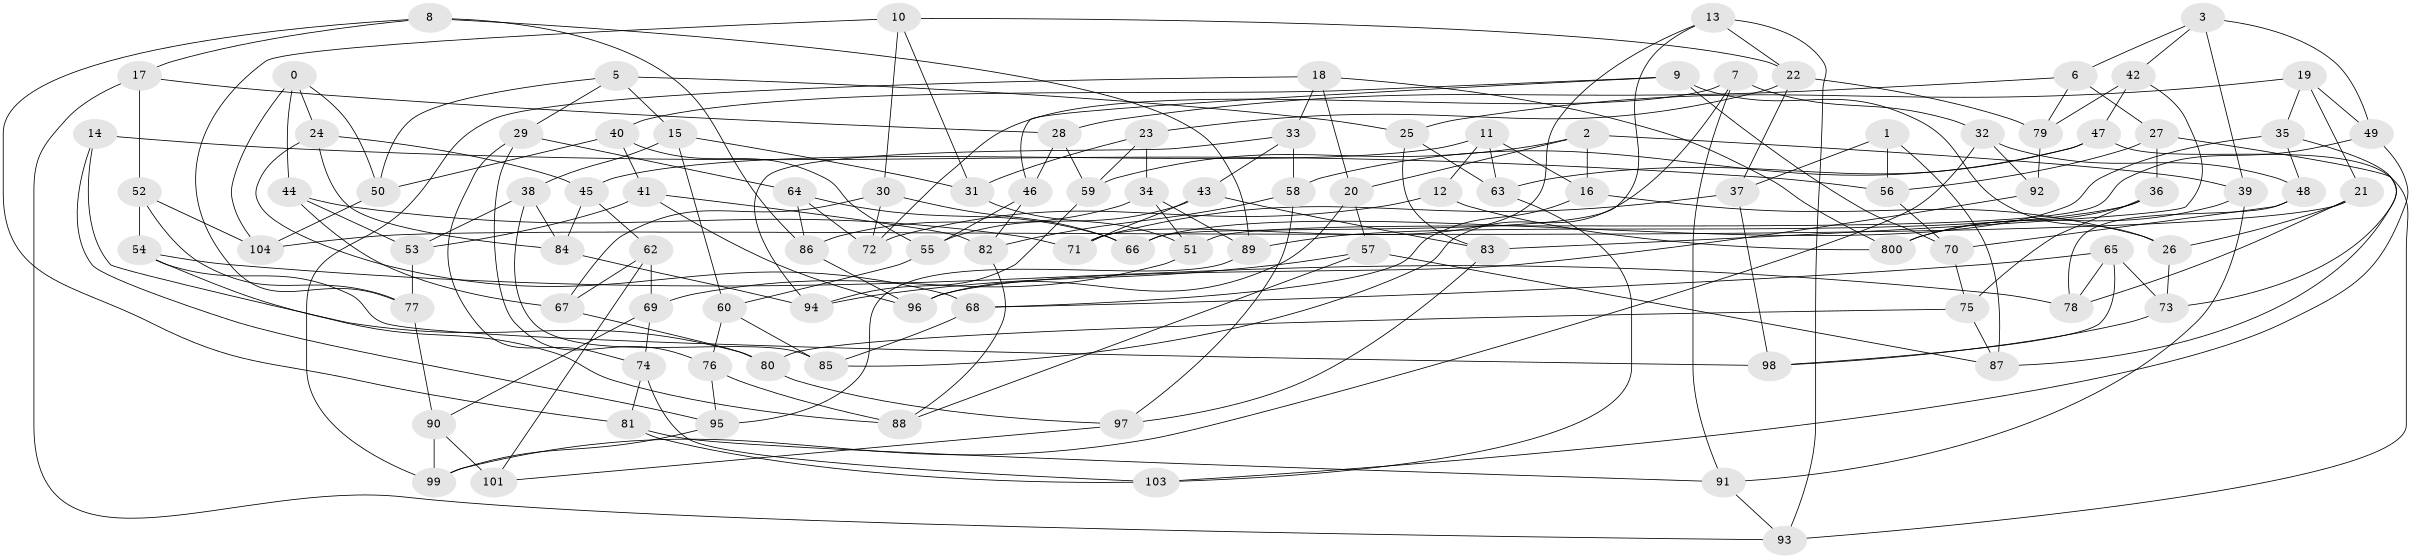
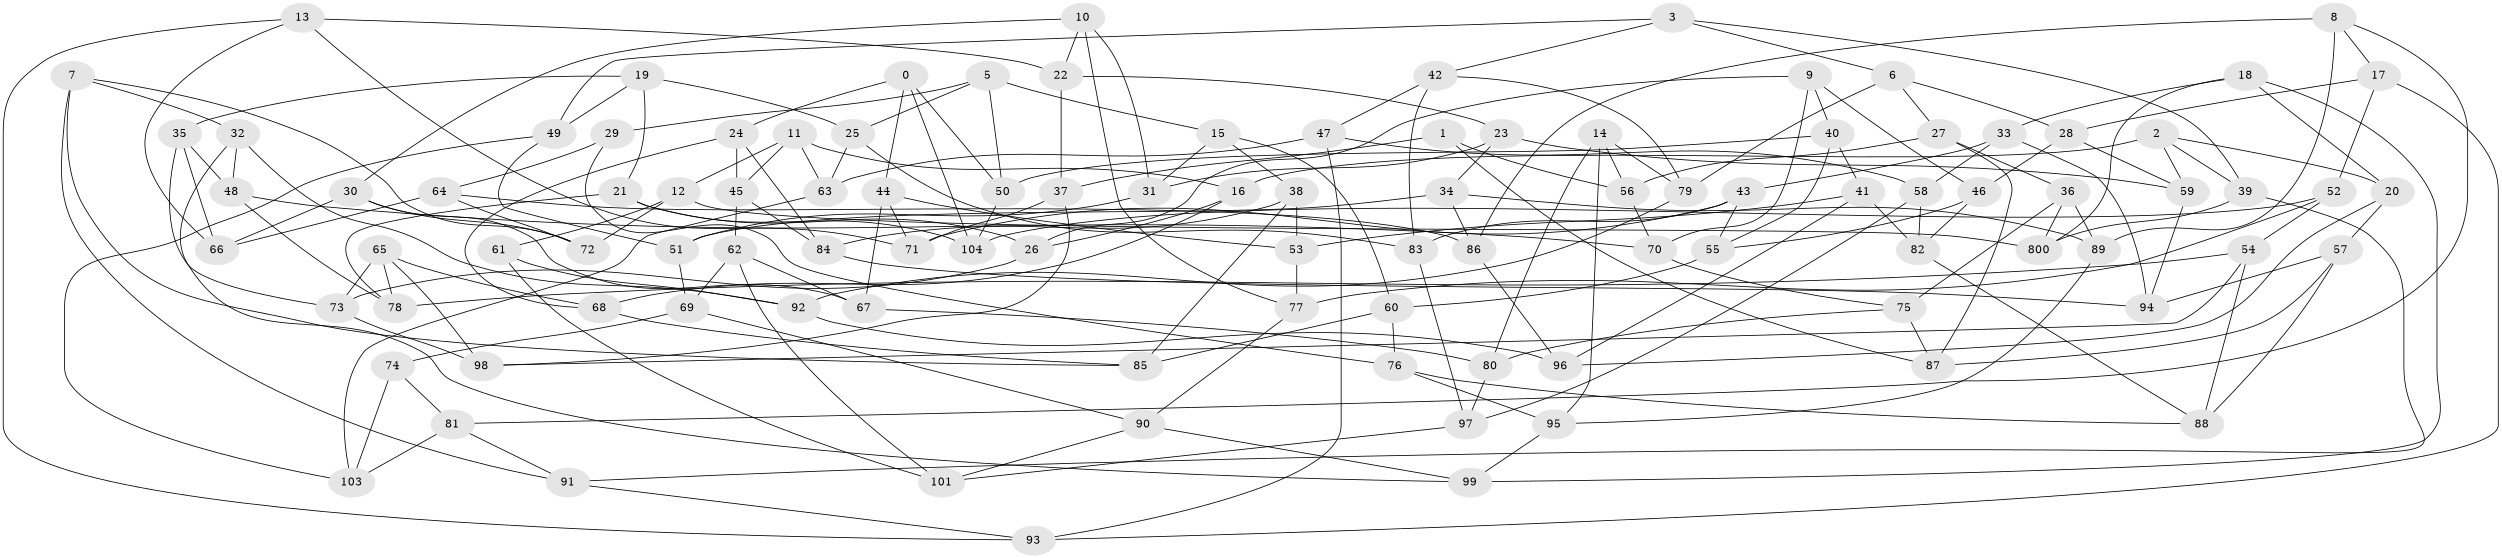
edge "22" -- "79": now "14" -- "79"
node "61": added
edge "29" -- "74": removed
